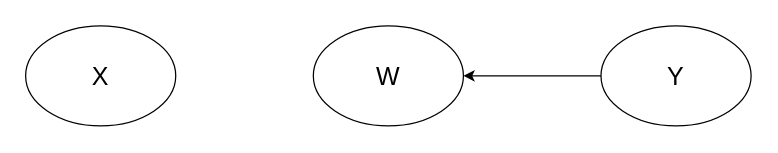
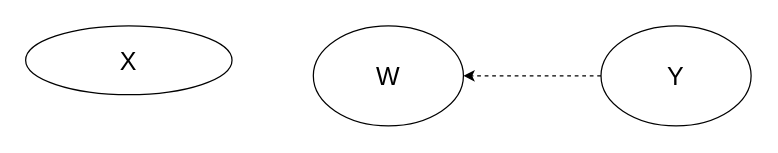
node "X": size 150x100 -> 206x69
edge "Y" -> "W": style solid -> dashed
